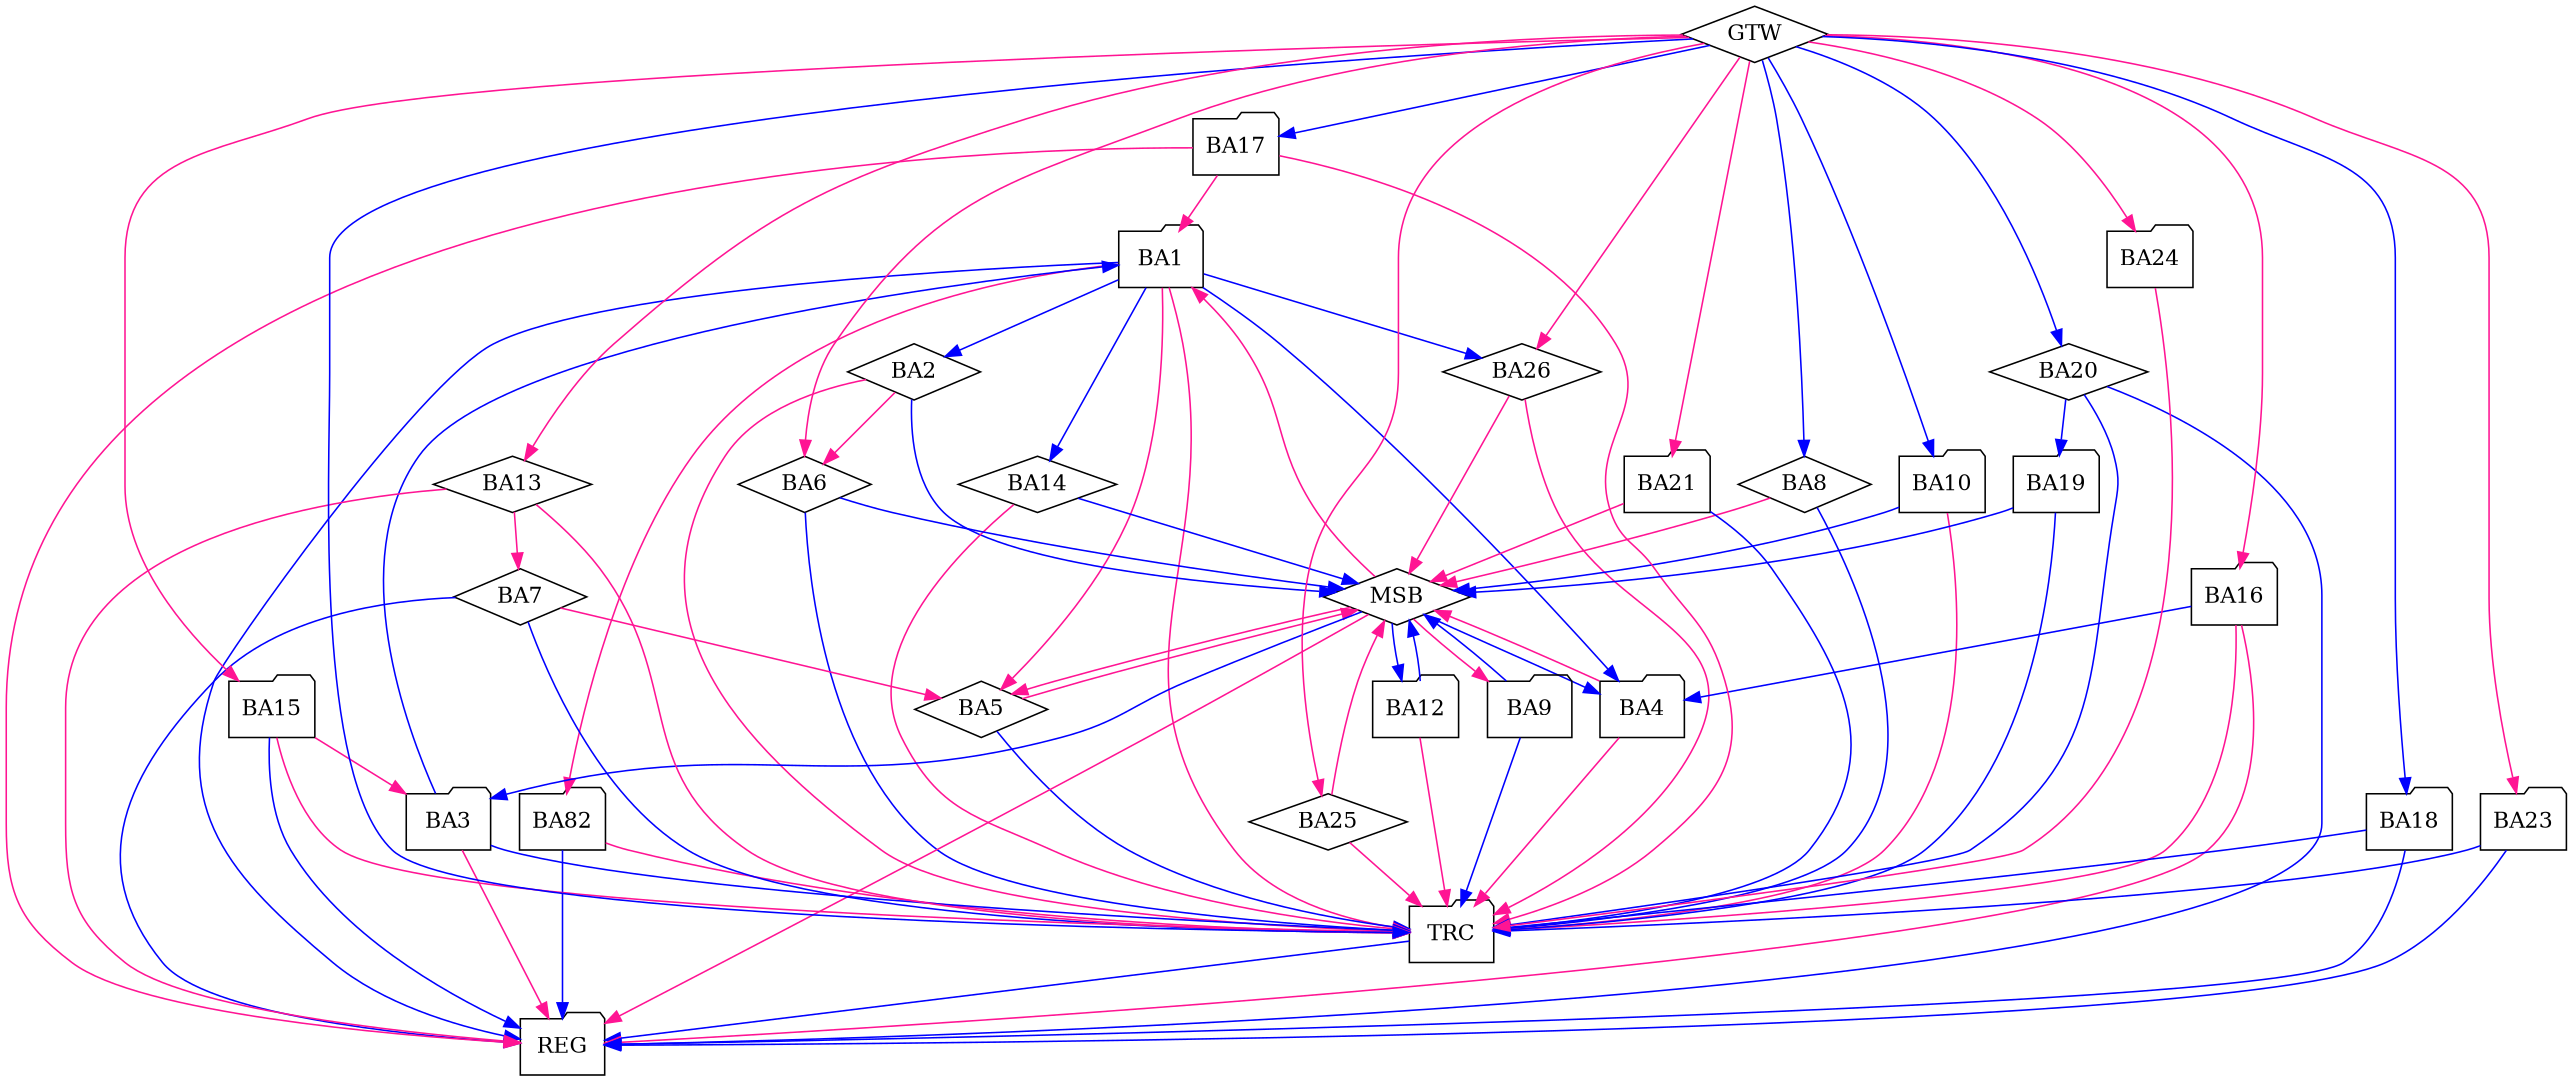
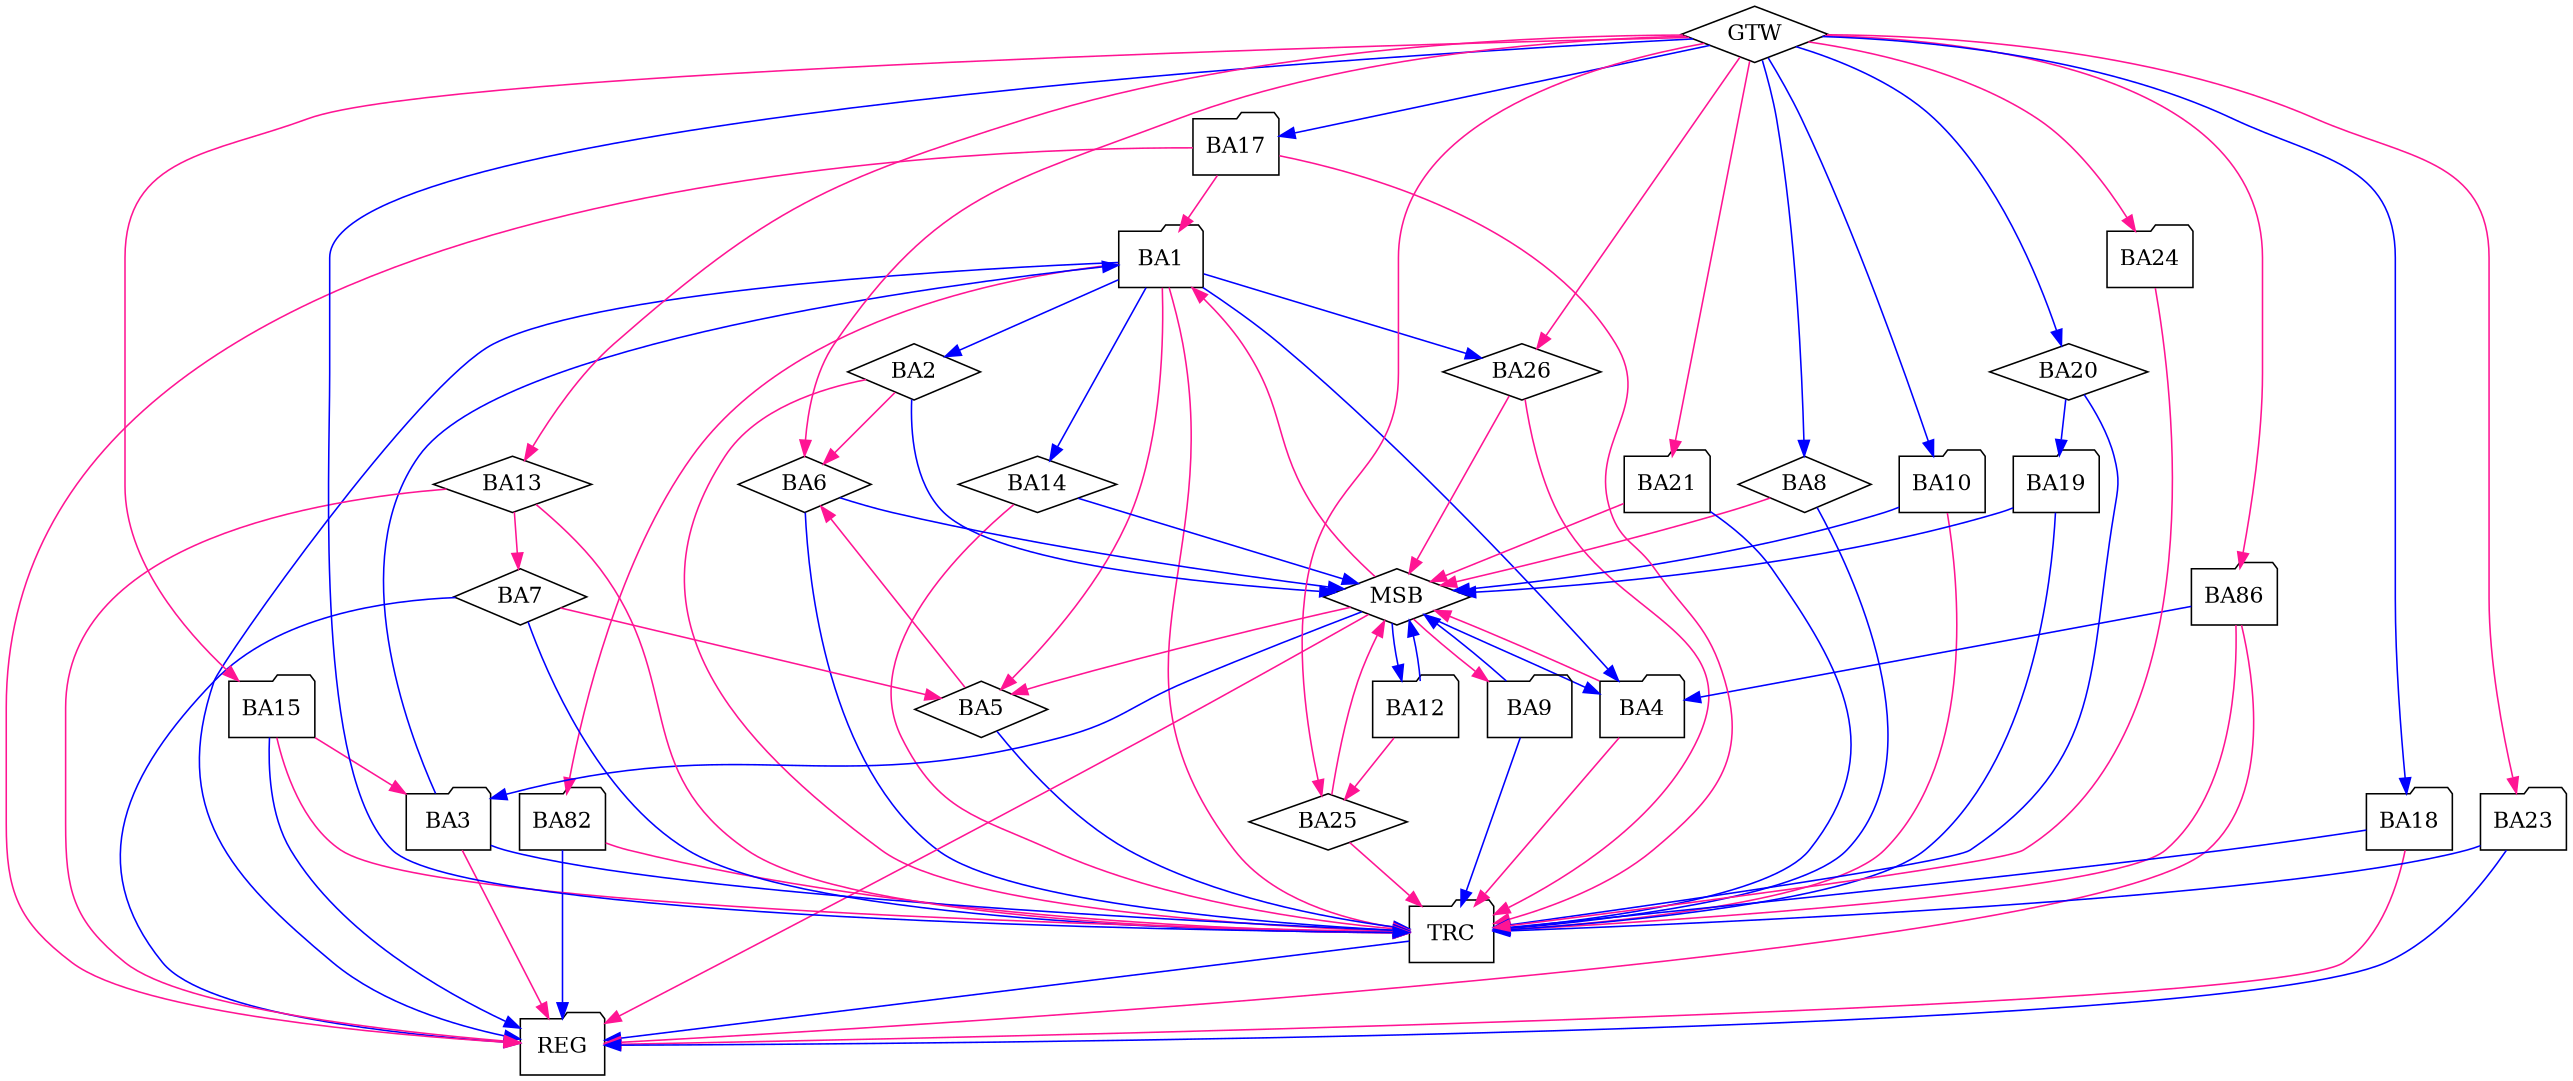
node "BA16": label "BA16" -> "BA86"
edge "BA5" -> "MSB": now "BA5" -> "BA6"
edge "BA12" -> "TRC": now "BA12" -> "BA25"
edge "BA20" -> "REG": removed
edge "BA18" -> "REG": color blue -> deeppink
